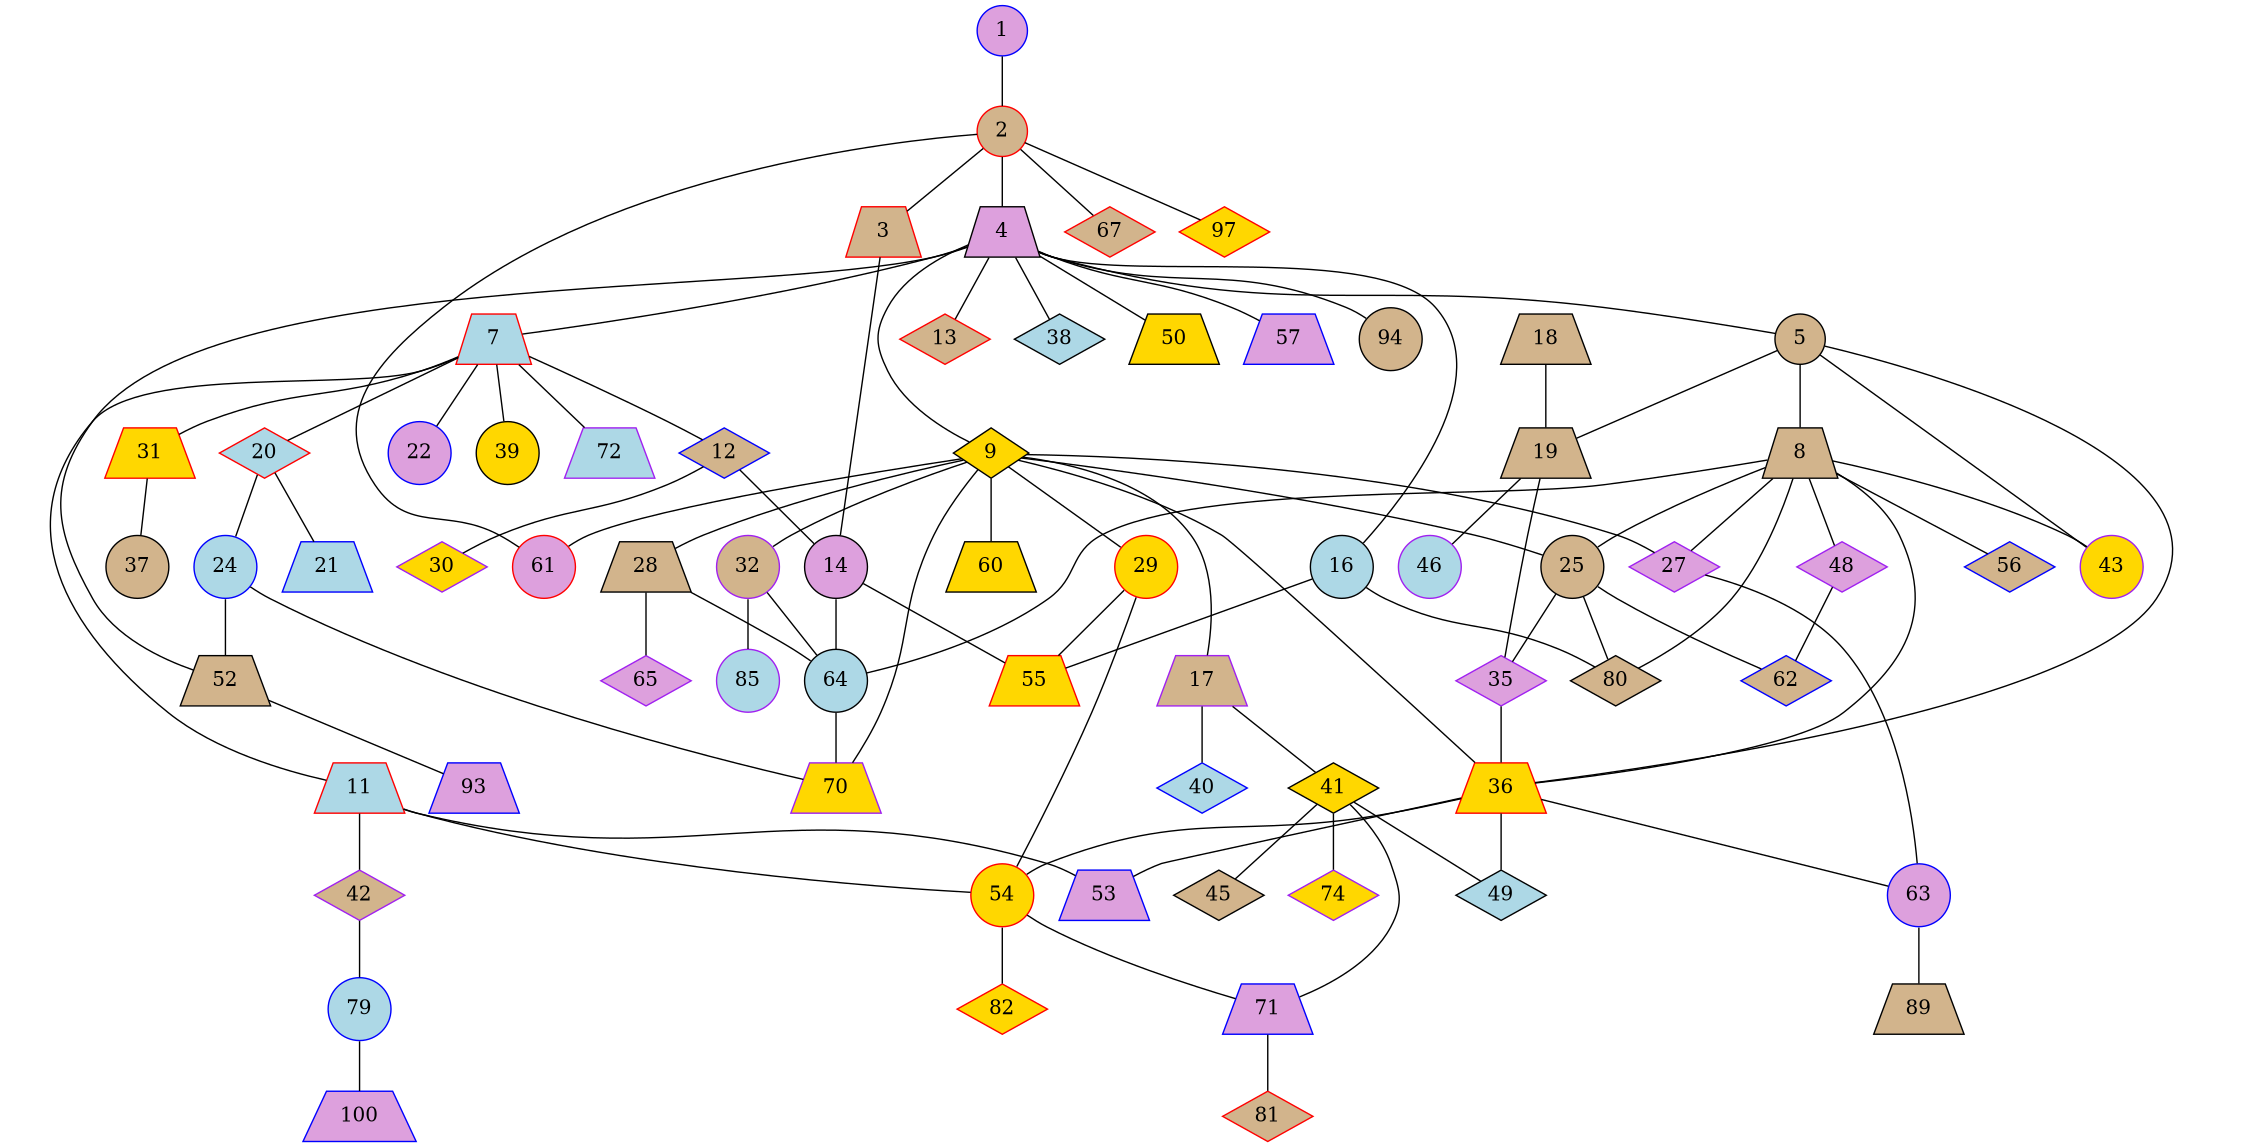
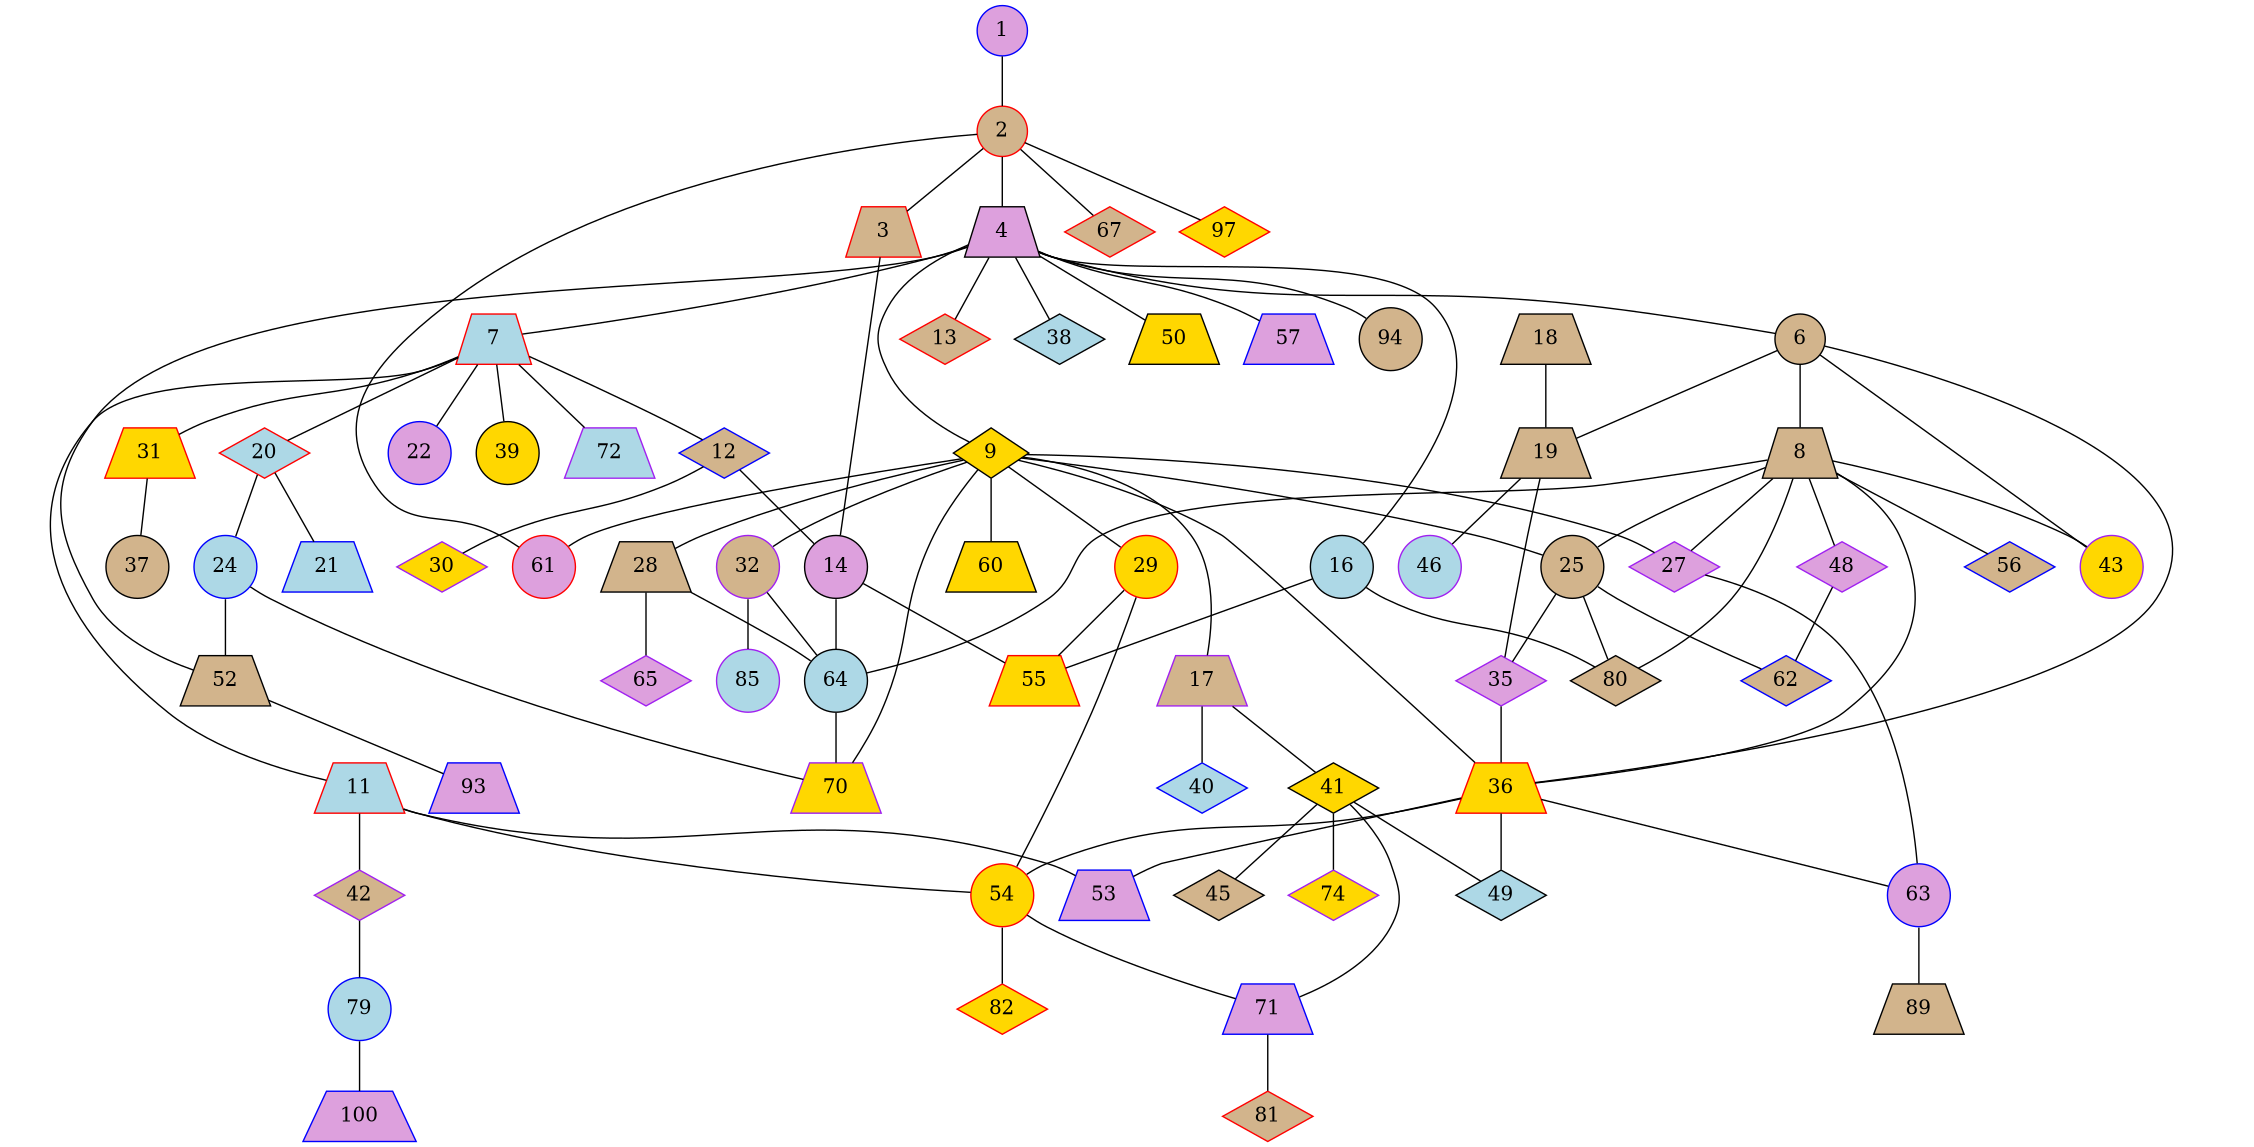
node "5": label "5" -> "6"
